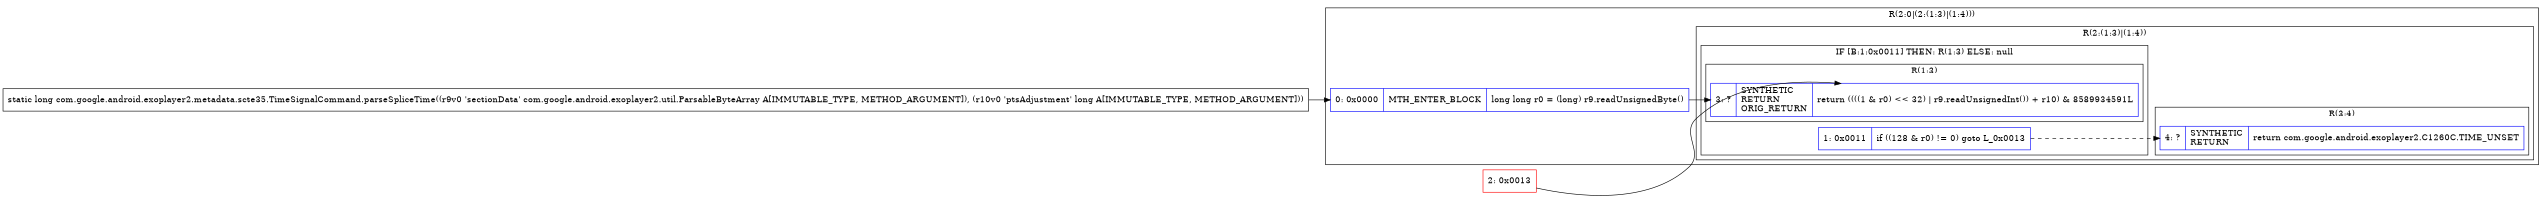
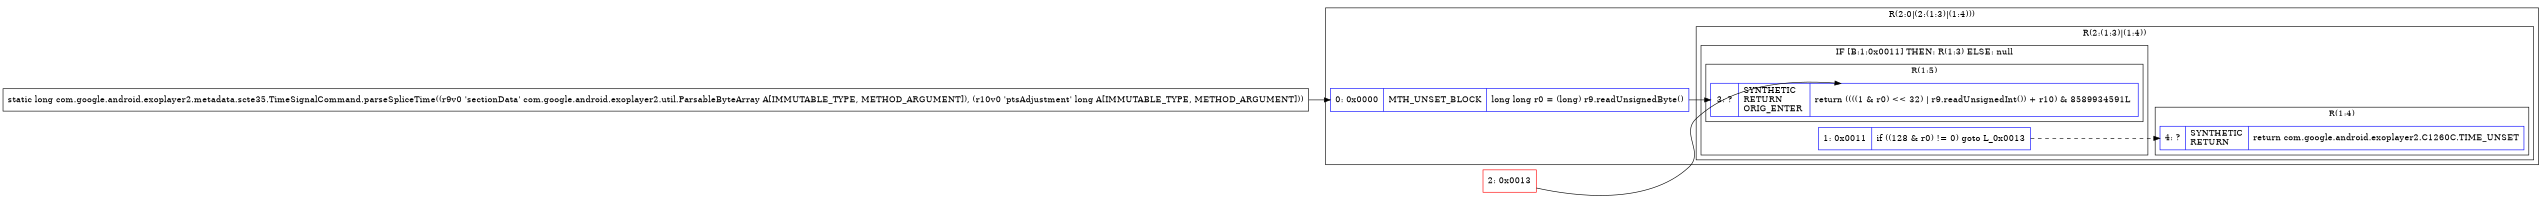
cluster "R(1:3)": label "R(1:3)" -> "R(1:5)"
node "0: 0x0000": text "MTH_ENTER_BLOCK" -> "MTH_UNSET_BLOCK"
node "3: ?": text "ORIG_RETURN" -> "ORIG_ENTER"
cluster "R(3:4)": label "R(3:4)" -> "R(1:4)"
